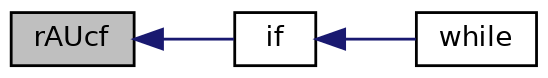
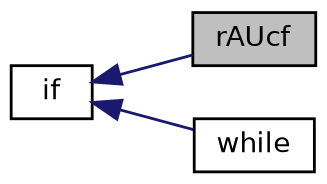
edge "if" -> "rAUcf": reversed
